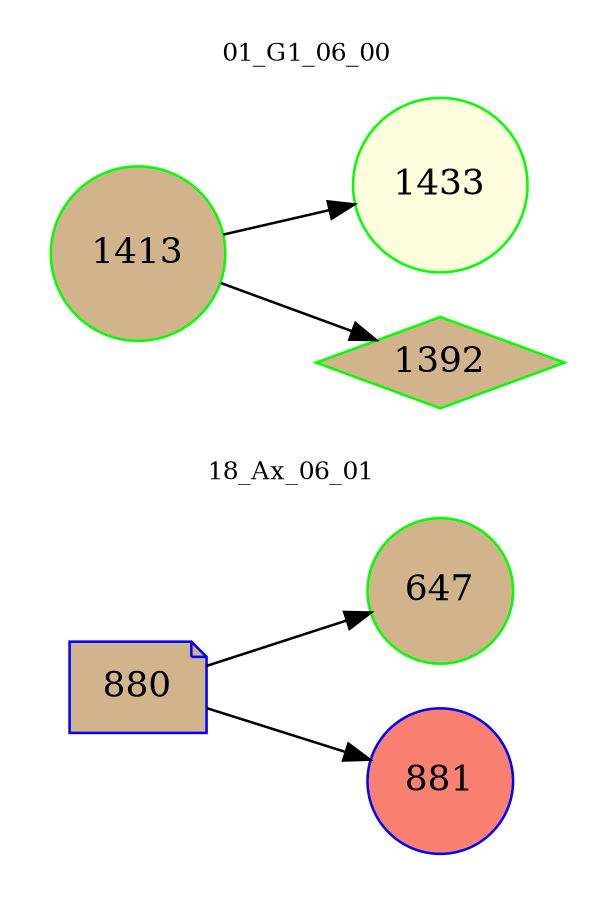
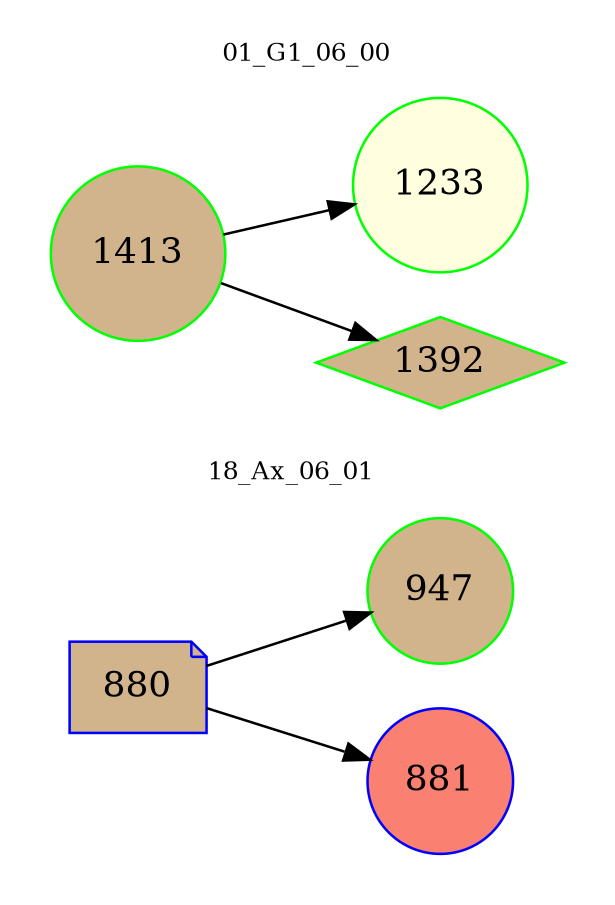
node "1433": label "1433" -> "1233"
node "647": label "647" -> "947"
